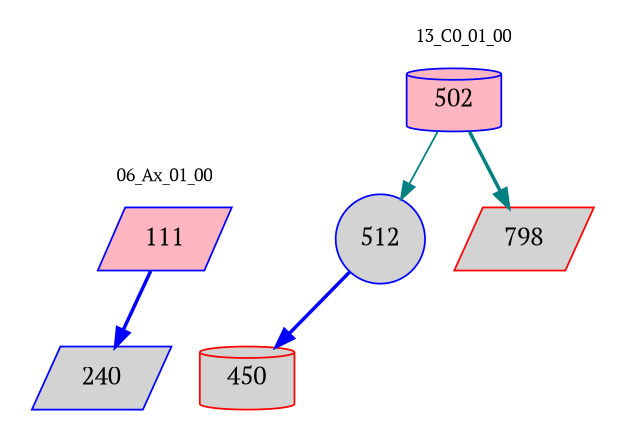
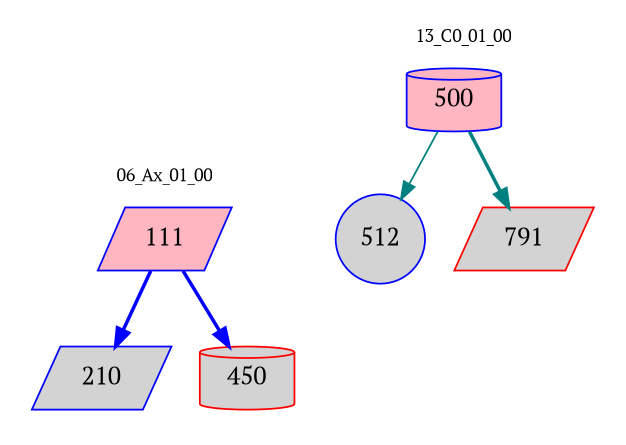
node "502": label "502" -> "500"
node "798": label "798" -> "791"
edge "512" -> "450": now "111" -> "450"
node "240": label "240" -> "210"
